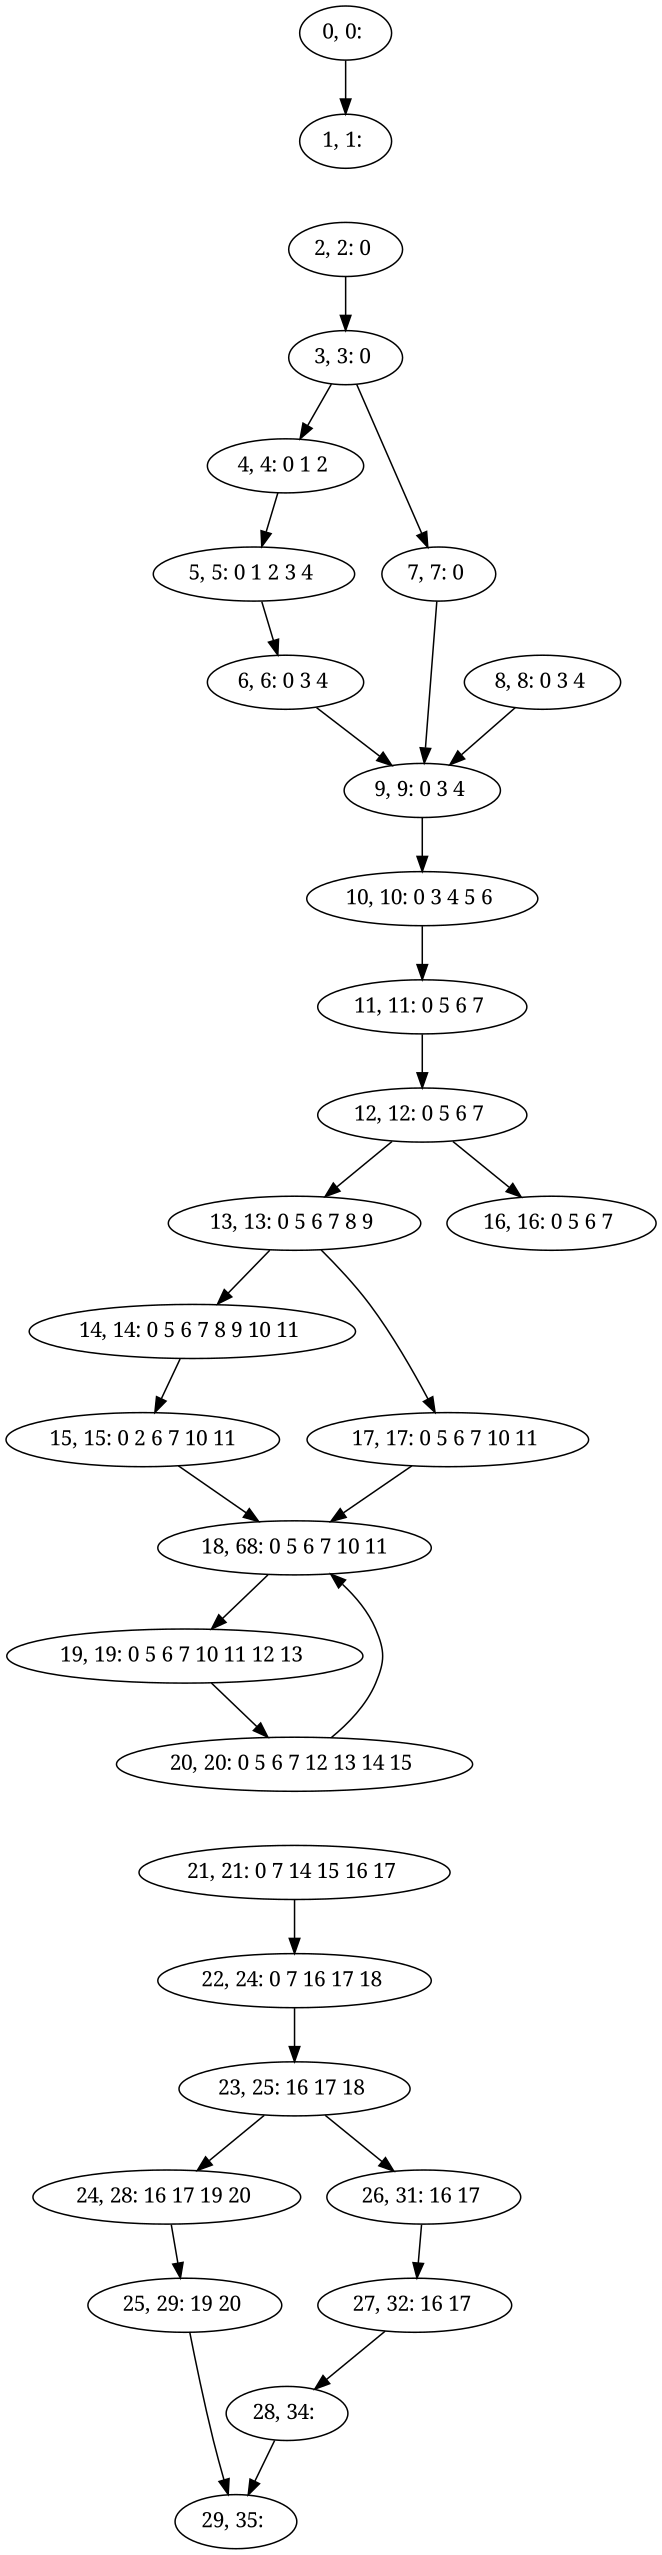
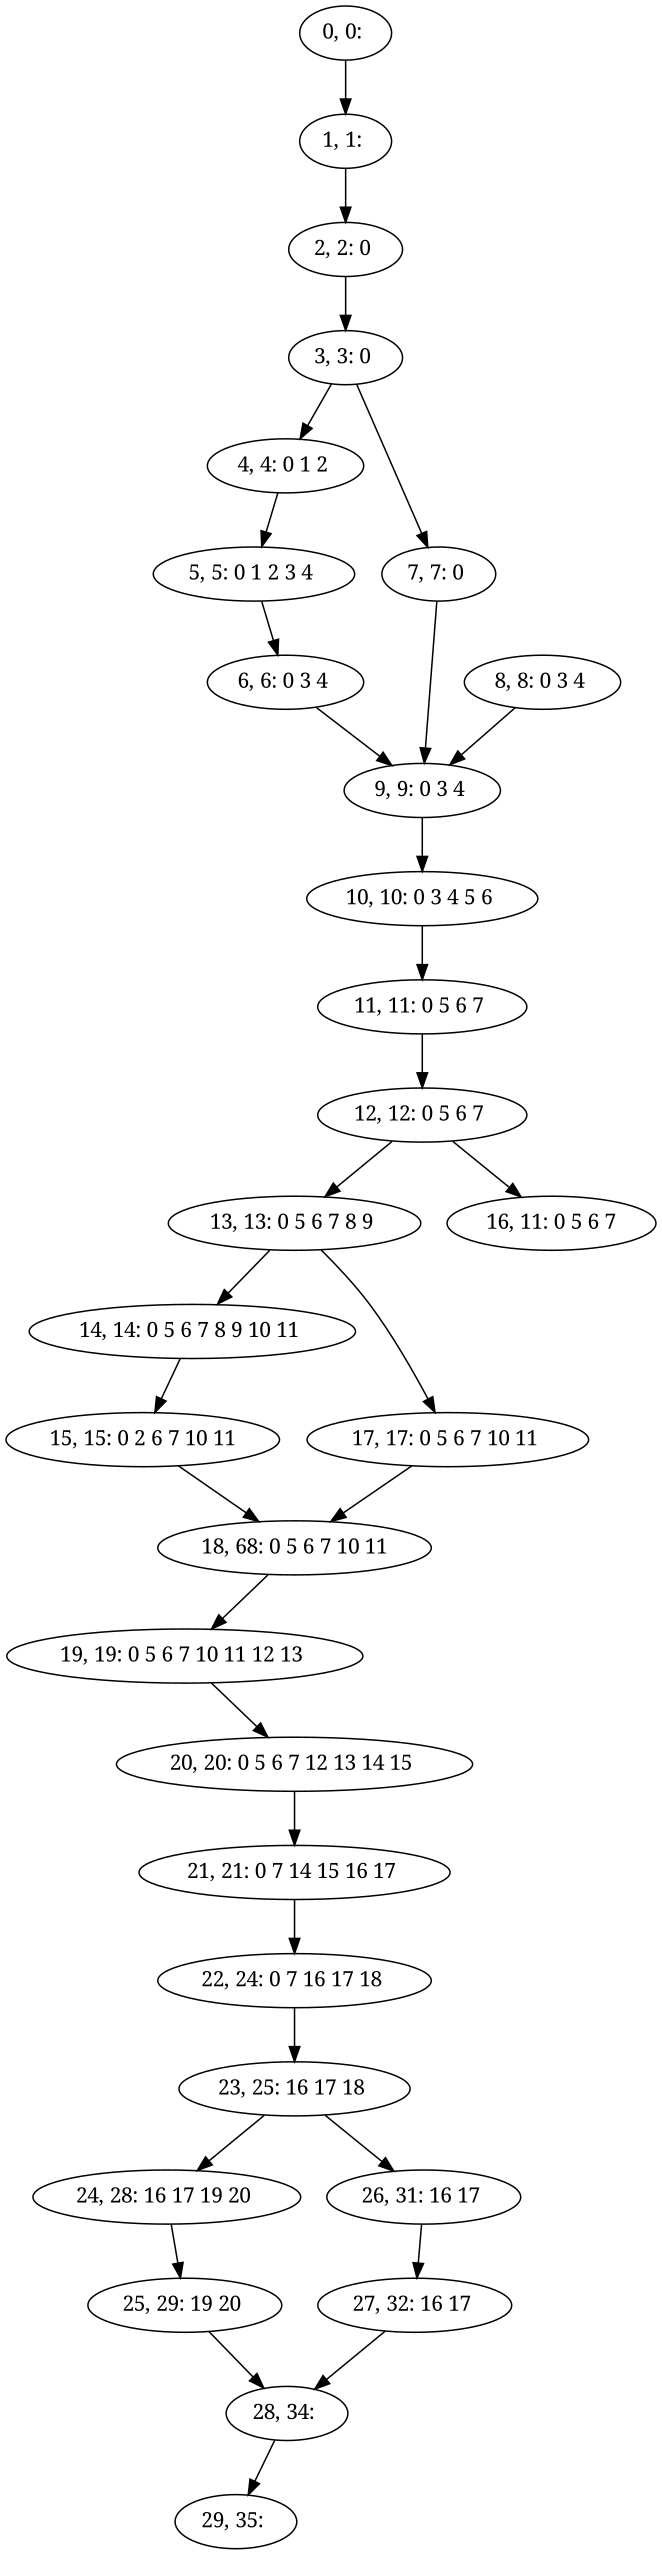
edge "1, 1:" -> "2, 2: 0": added
node "16, 16: 0 5 6 7": label "16, 16: 0 5 6 7" -> "16, 11: 0 5 6 7"
edge "20, 20: 0 5 6 7 12 13 14 15" -> "18, 68: 0 5 6 7 10 11": now "20, 20: 0 5 6 7 12 13 14 15" -> "21, 21: 0 7 14 15 16 17"
edge "25, 29: 19 20" -> "29, 35:": now "25, 29: 19 20" -> "28, 34:"
